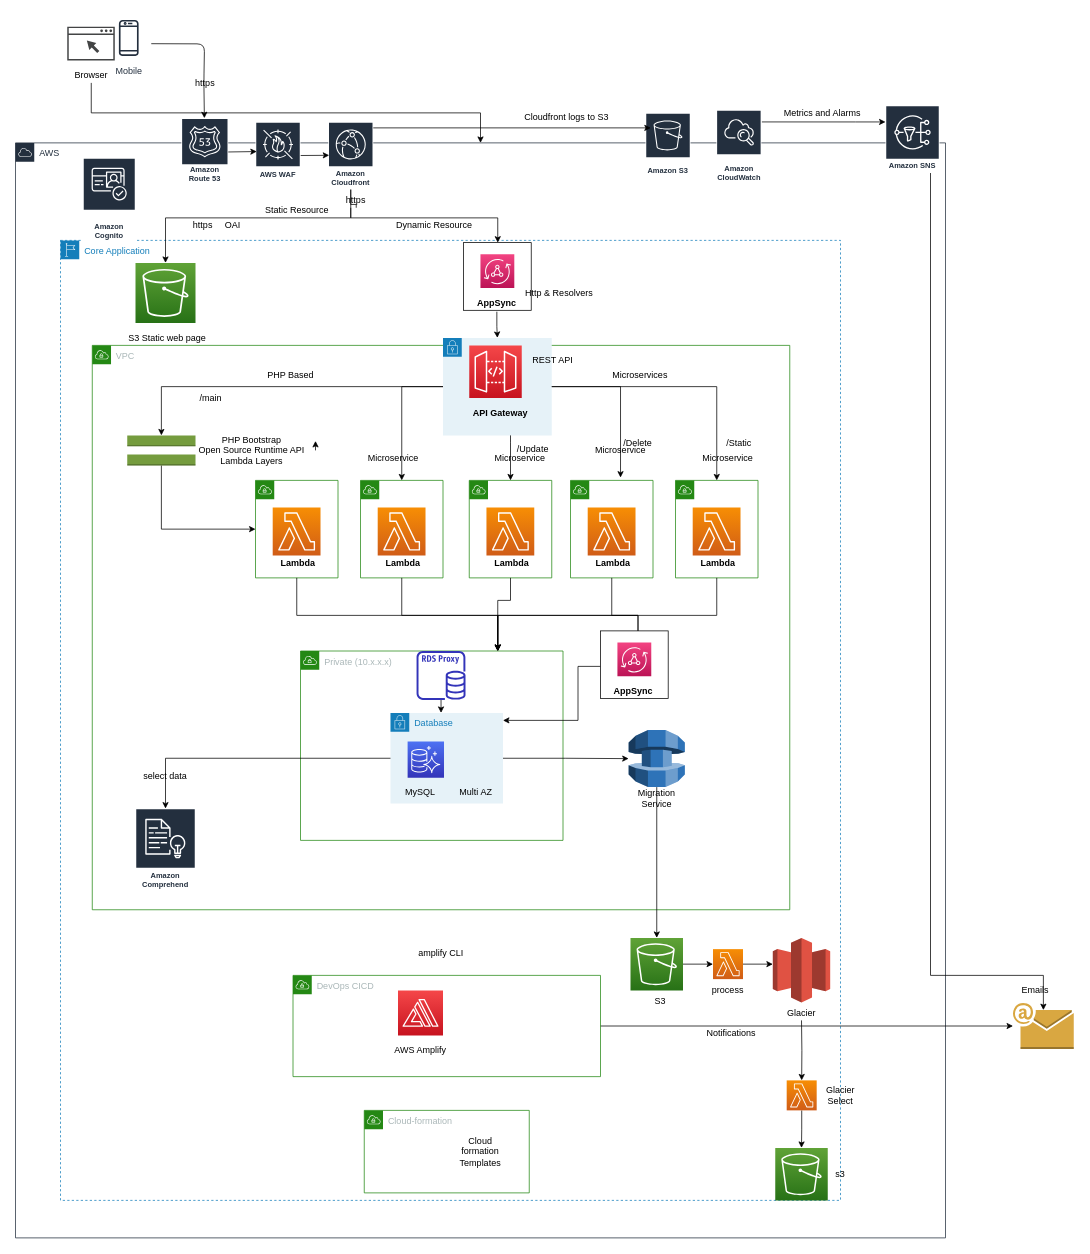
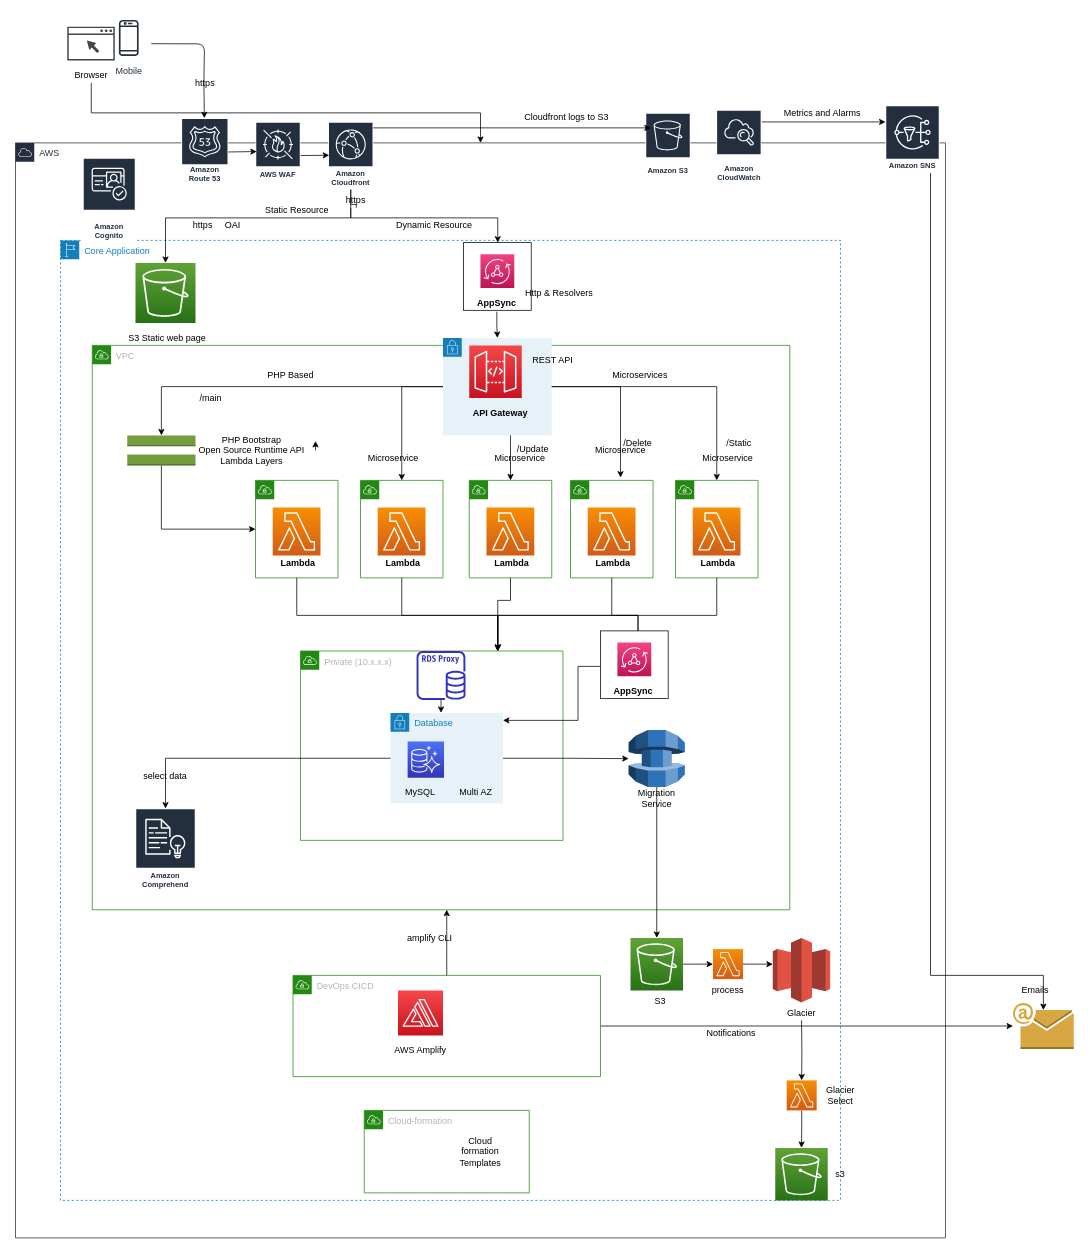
edge "DevOps CICD" -> "VPC": added
node "amplify CLI": moved (440, 953) -> (429, 938)
